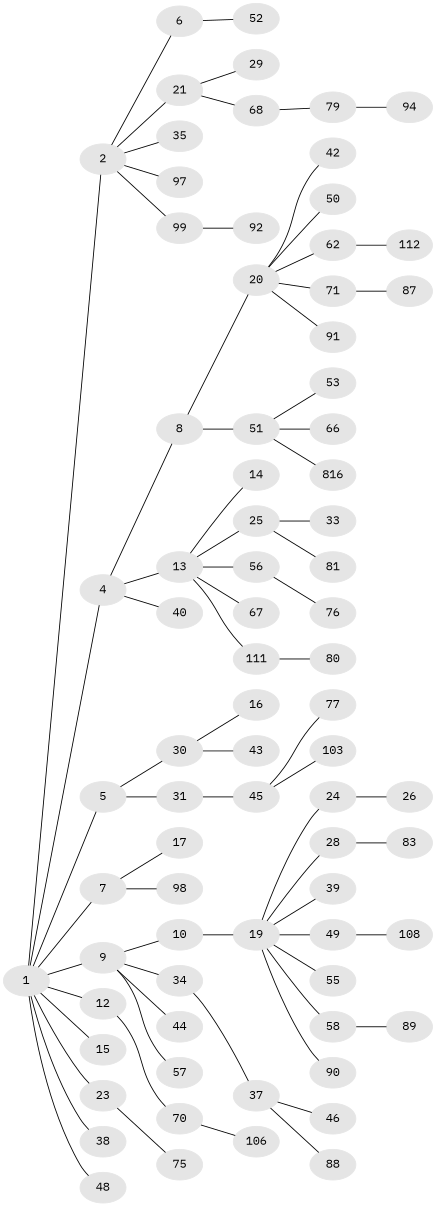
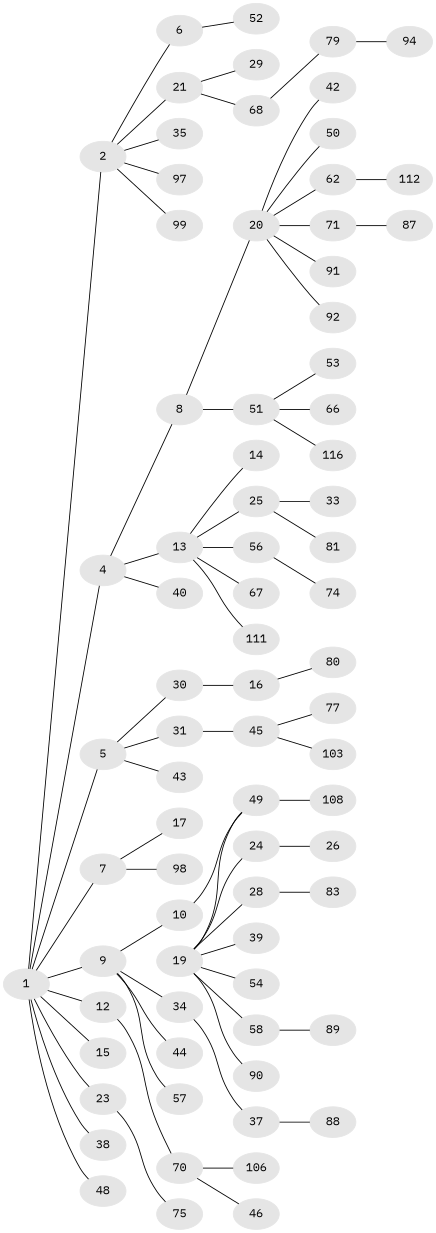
edge "99" -- "92": now "20" -- "92"
node "816": label "816" -> "116"
node "76": label "76" -> "74"
edge "111" -- "80": now "16" -- "80"
edge "30" -- "43": now "5" -- "43"
edge "10" -- "19": now "10" -- "49"
node "55": label "55" -> "54"
edge "37" -- "46": now "70" -- "46"
